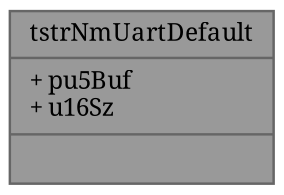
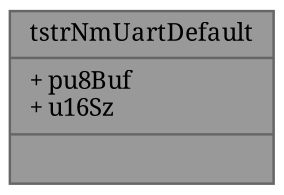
node "tstrNmUartDefault": text "+ pu5Buf" -> "+ pu8Buf"
